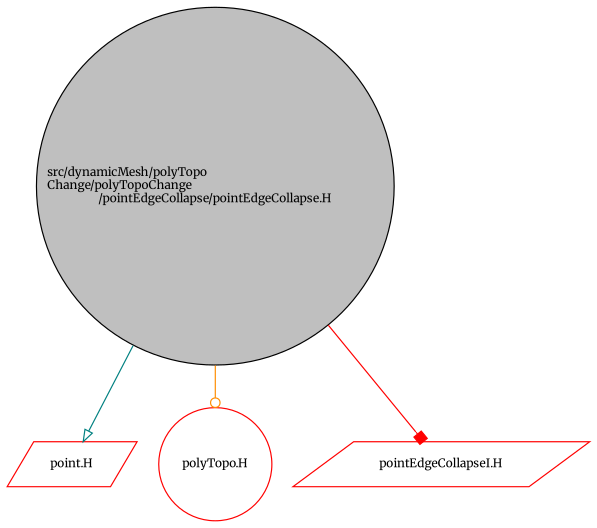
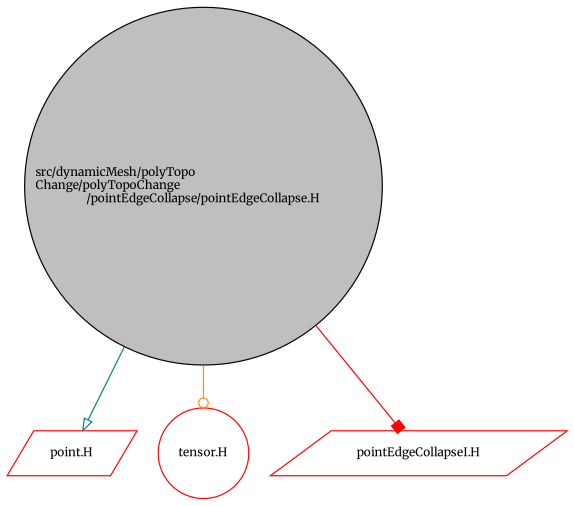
node "polyTopo.H": label "polyTopo.H" -> "tensor.H"
